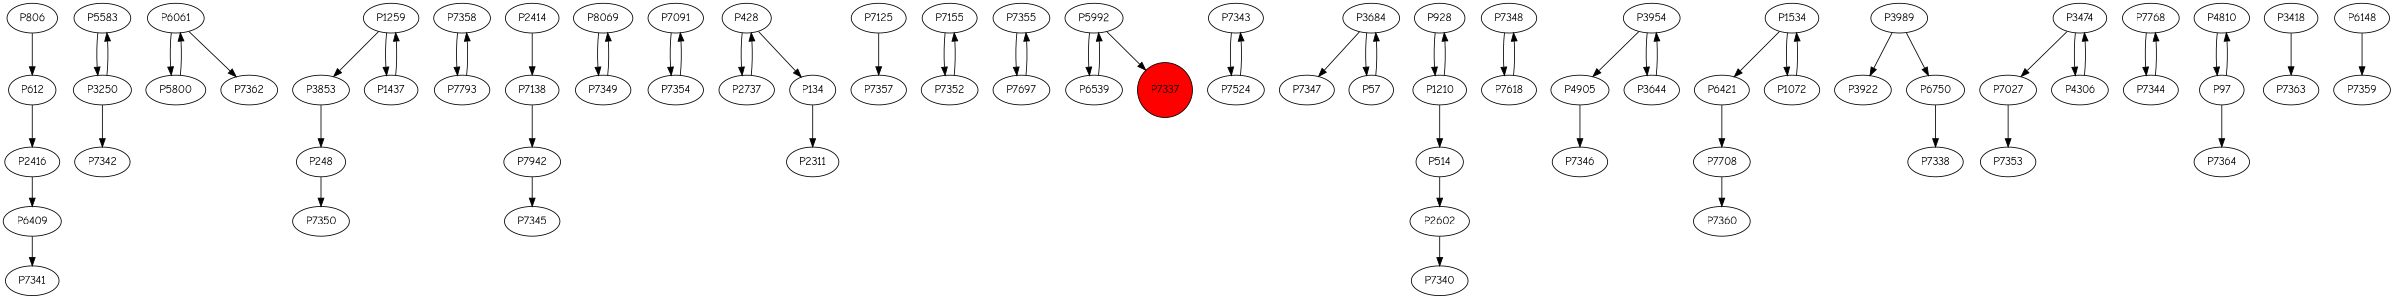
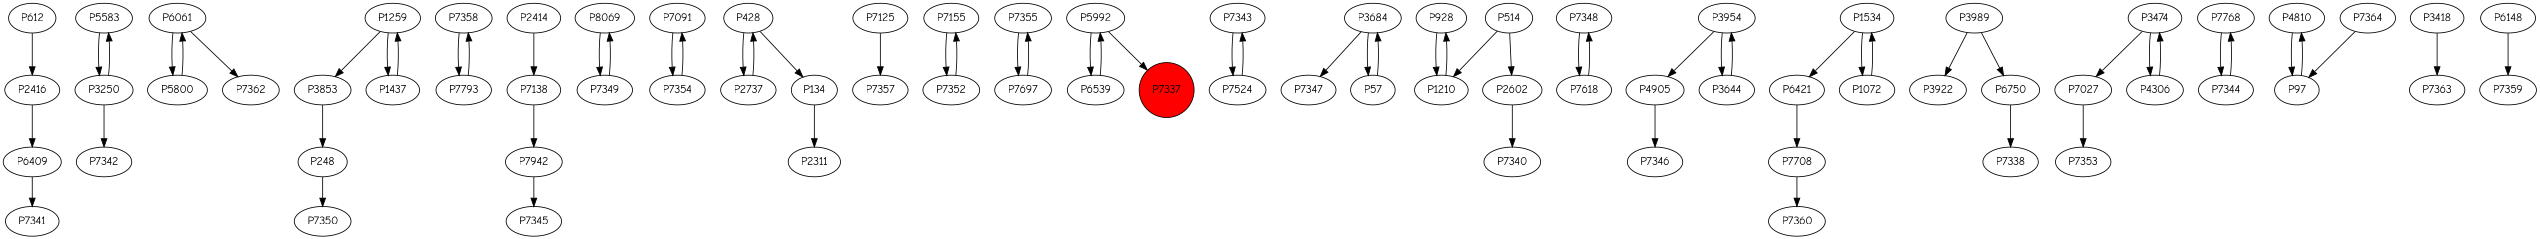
node "P806": removed
edge "P1210" -> "P514": reversed
edge "P97" -> "P7364": reversed
